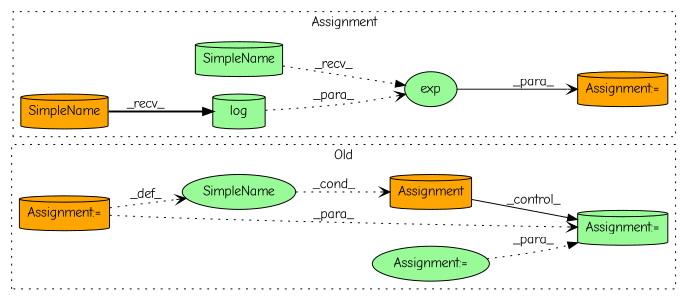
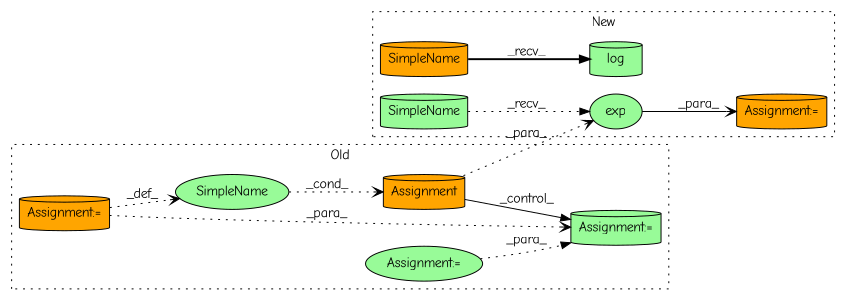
cluster "Assignment": label "Assignment" -> "New"
edge "log" -> "exp": now "Assignment" -> "exp"
